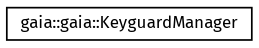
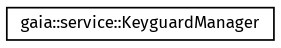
node "gaia::gaia::KeyguardManager": label "gaia::gaia::KeyguardManager" -> "gaia::service::KeyguardManager"
